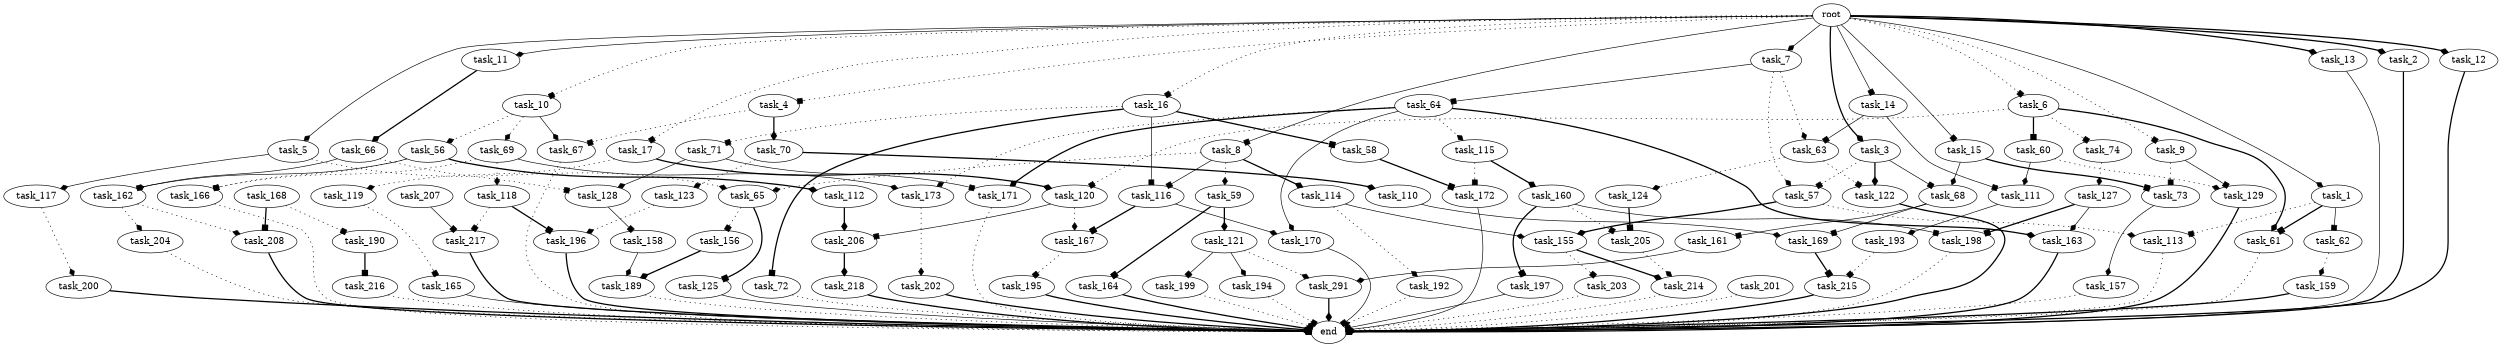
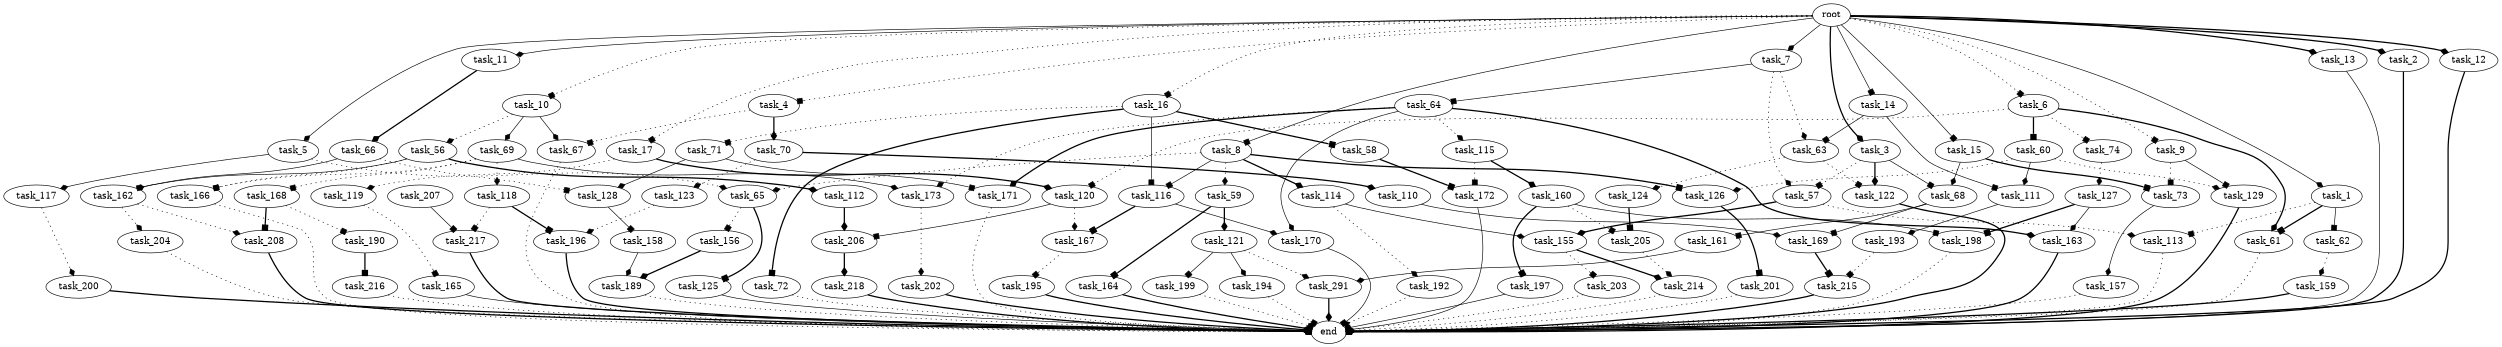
edge "task_10" -> "task_69": style dotted -> solid
edge "task_69" -> "task_168": added
node "task_126": added
